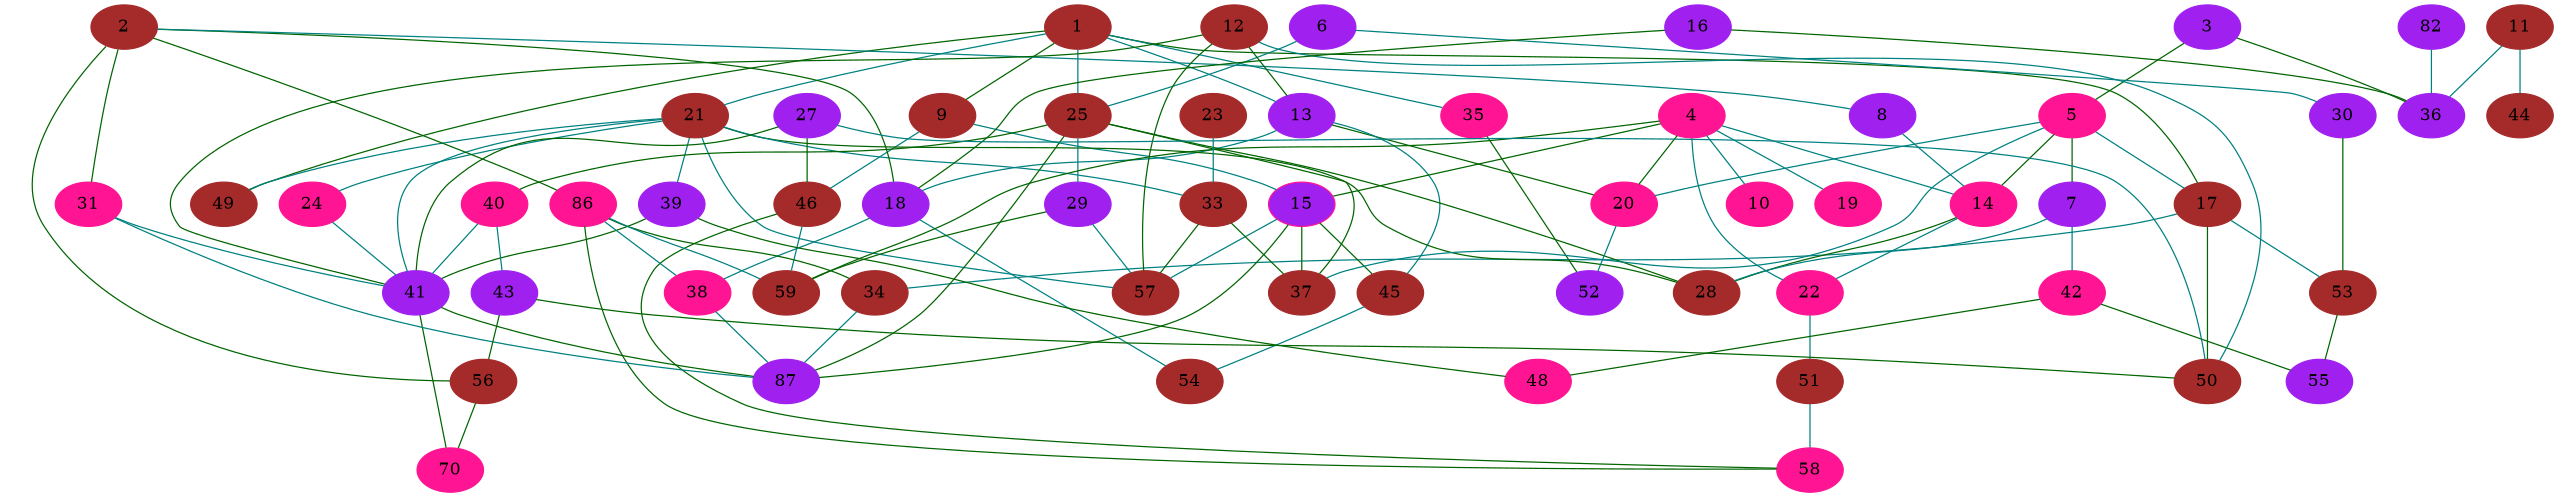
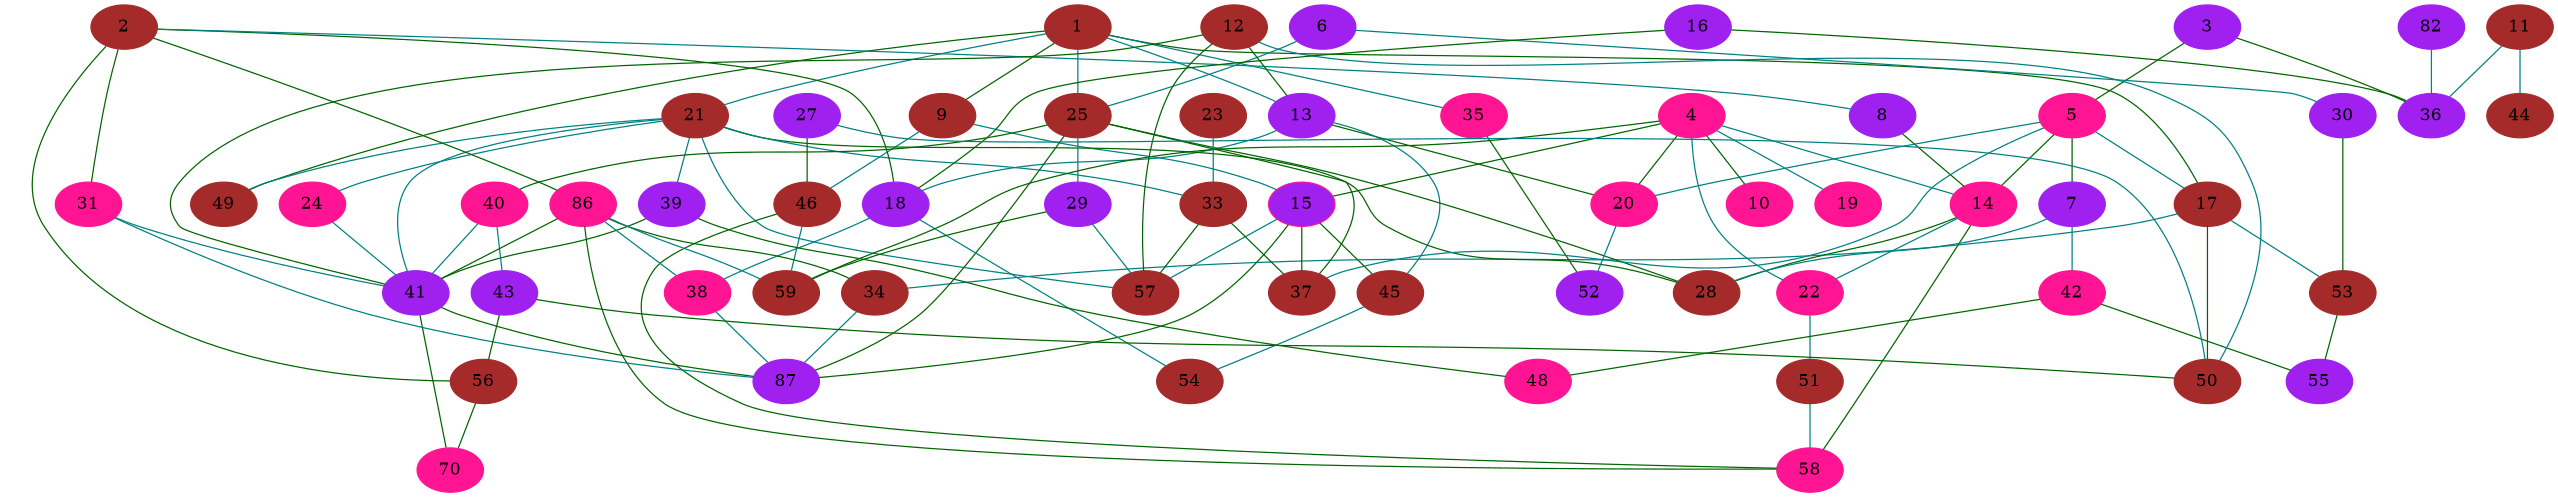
edge "27" -- "41": now "86" -- "41"
edge "4" -- "10": color teal -> darkgreen
edge "8" -- "14": color teal -> darkgreen
edge "14" -- "58": added
